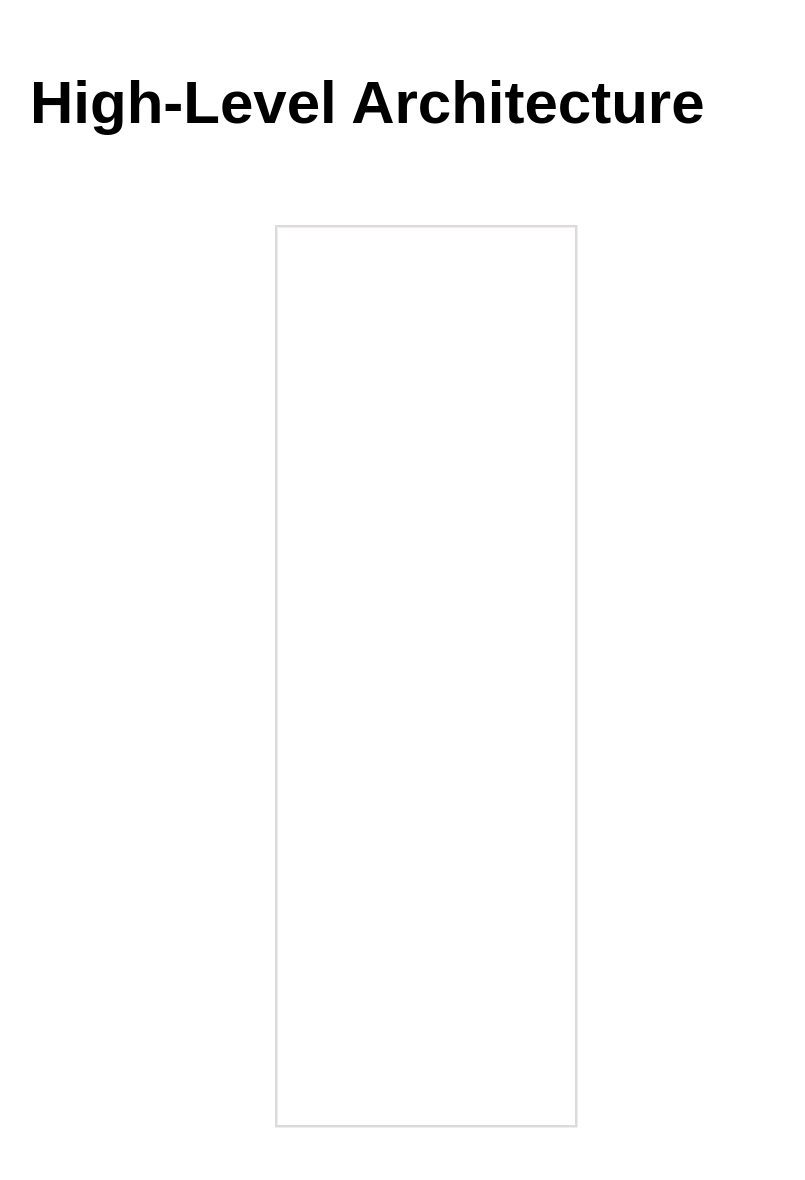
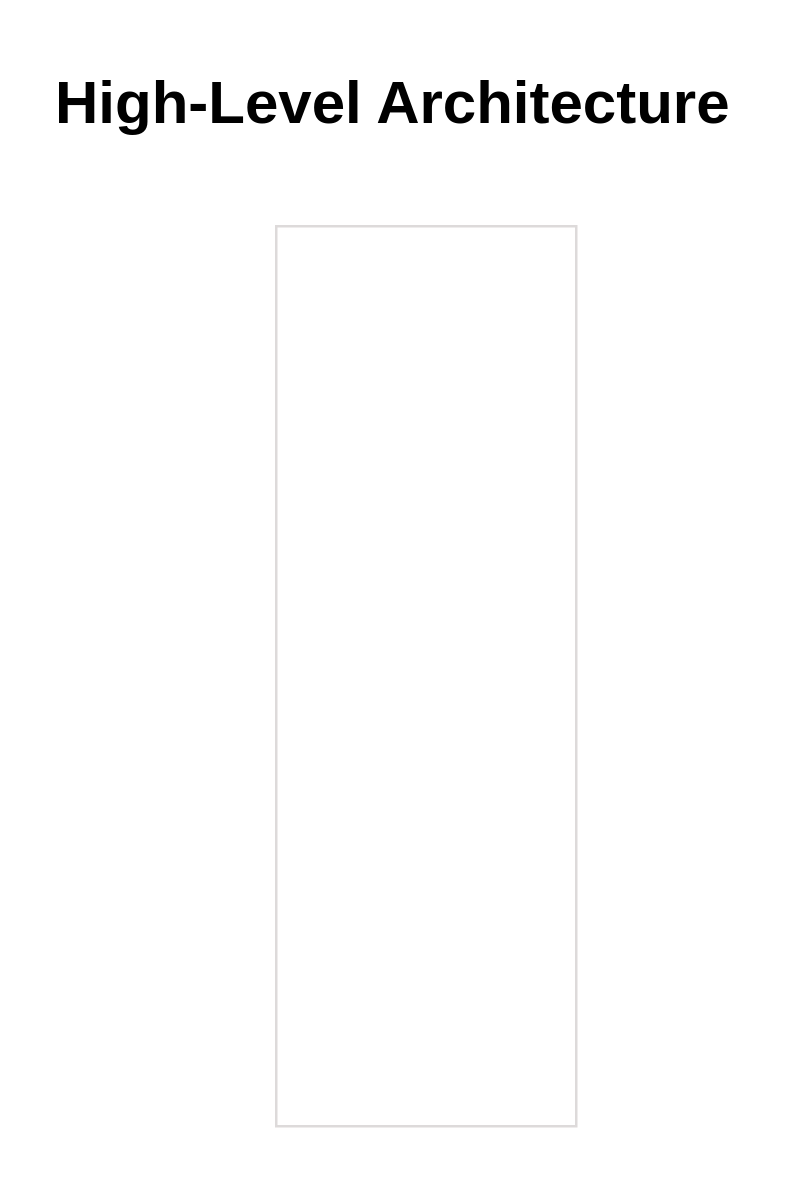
node "High-Level Architecture": moved (376, 101) -> (401, 101)
